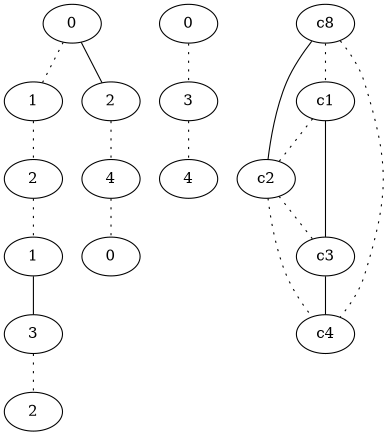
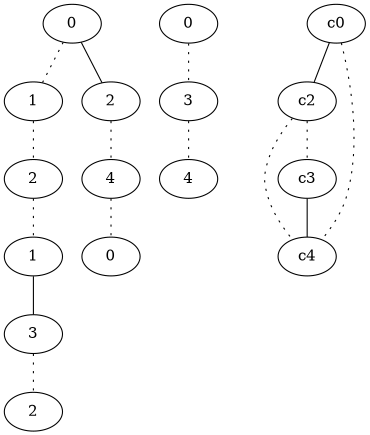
node "c8": label "c8" -> "c0"
node "c1": removed
